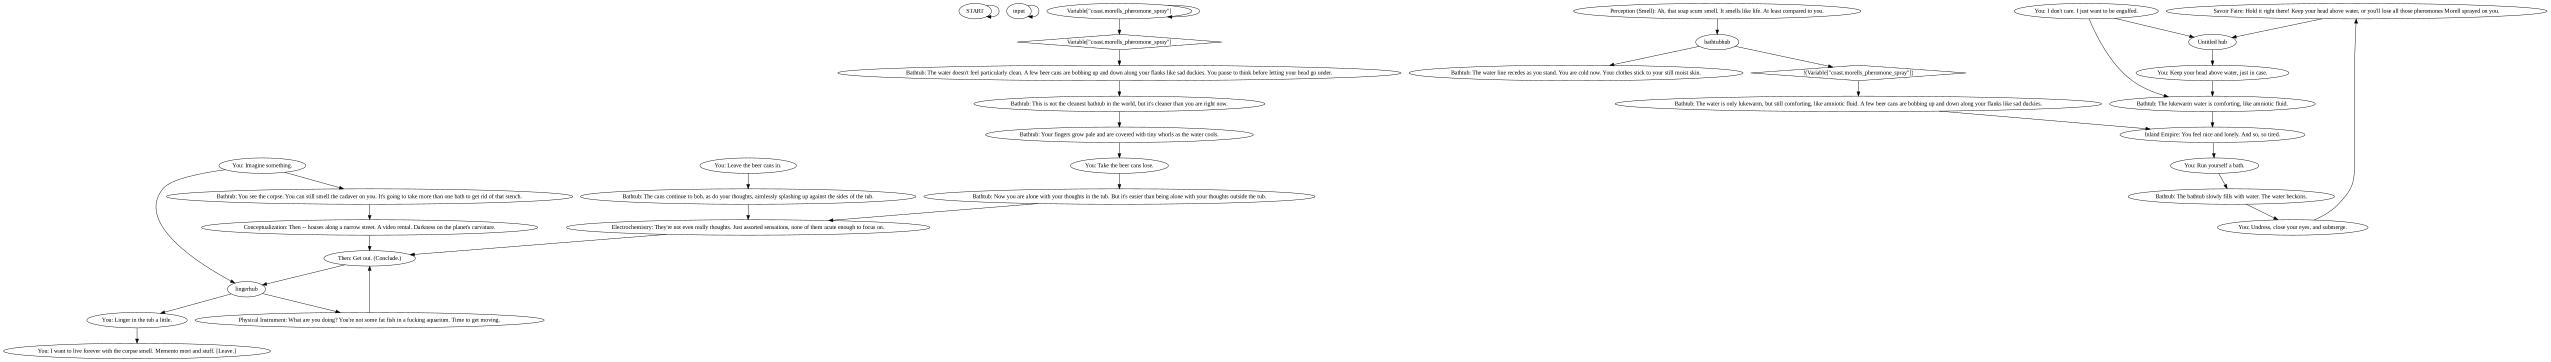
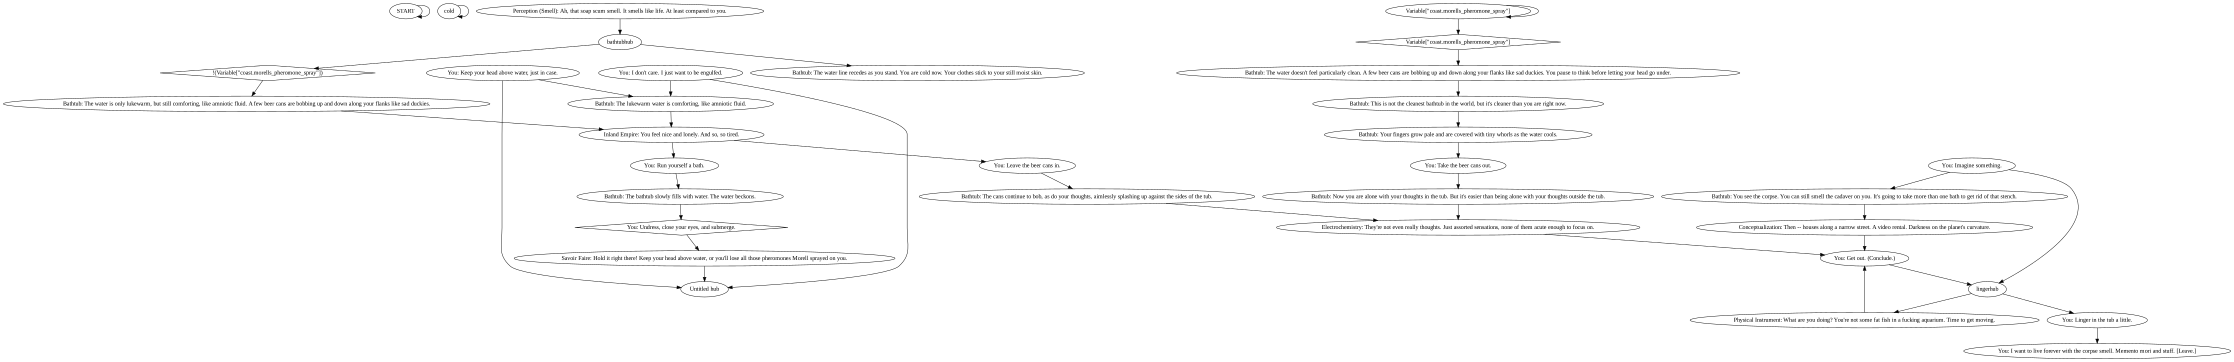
node "input": label "input" -> "cold"
edge "Untitled hub" -> "You: Keep your head above water, just in case.": reversed
edge "Inland Empire: You feel nice and lonely. And so, so tired." -> "You: Leave the beer cans in.": added
node "You: Take the beer cans lose.": label "You: Take the beer cans lose." -> "You: Take the beer cans out."
node "You: Undress, close your eyes, and submerge.": shape ellipse -> diamond
node "Then: Get out. (Conclude.)": label "Then: Get out. (Conclude.)" -> "You: Get out. (Conclude.)"
